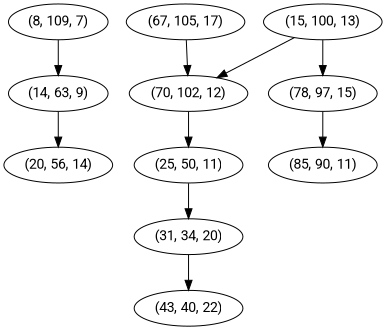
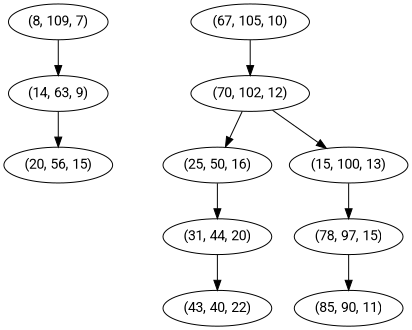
node "(67, 105, 17)": label "(67, 105, 17)" -> "(67, 105, 10)"
edge "(15, 100, 13)" -> "(70, 102, 12)": reversed
node "(20, 56, 14)": label "(20, 56, 14)" -> "(20, 56, 15)"
node "(25, 50, 11)": label "(25, 50, 11)" -> "(25, 50, 16)"
node "(31, 34, 20)": label "(31, 34, 20)" -> "(31, 44, 20)"
